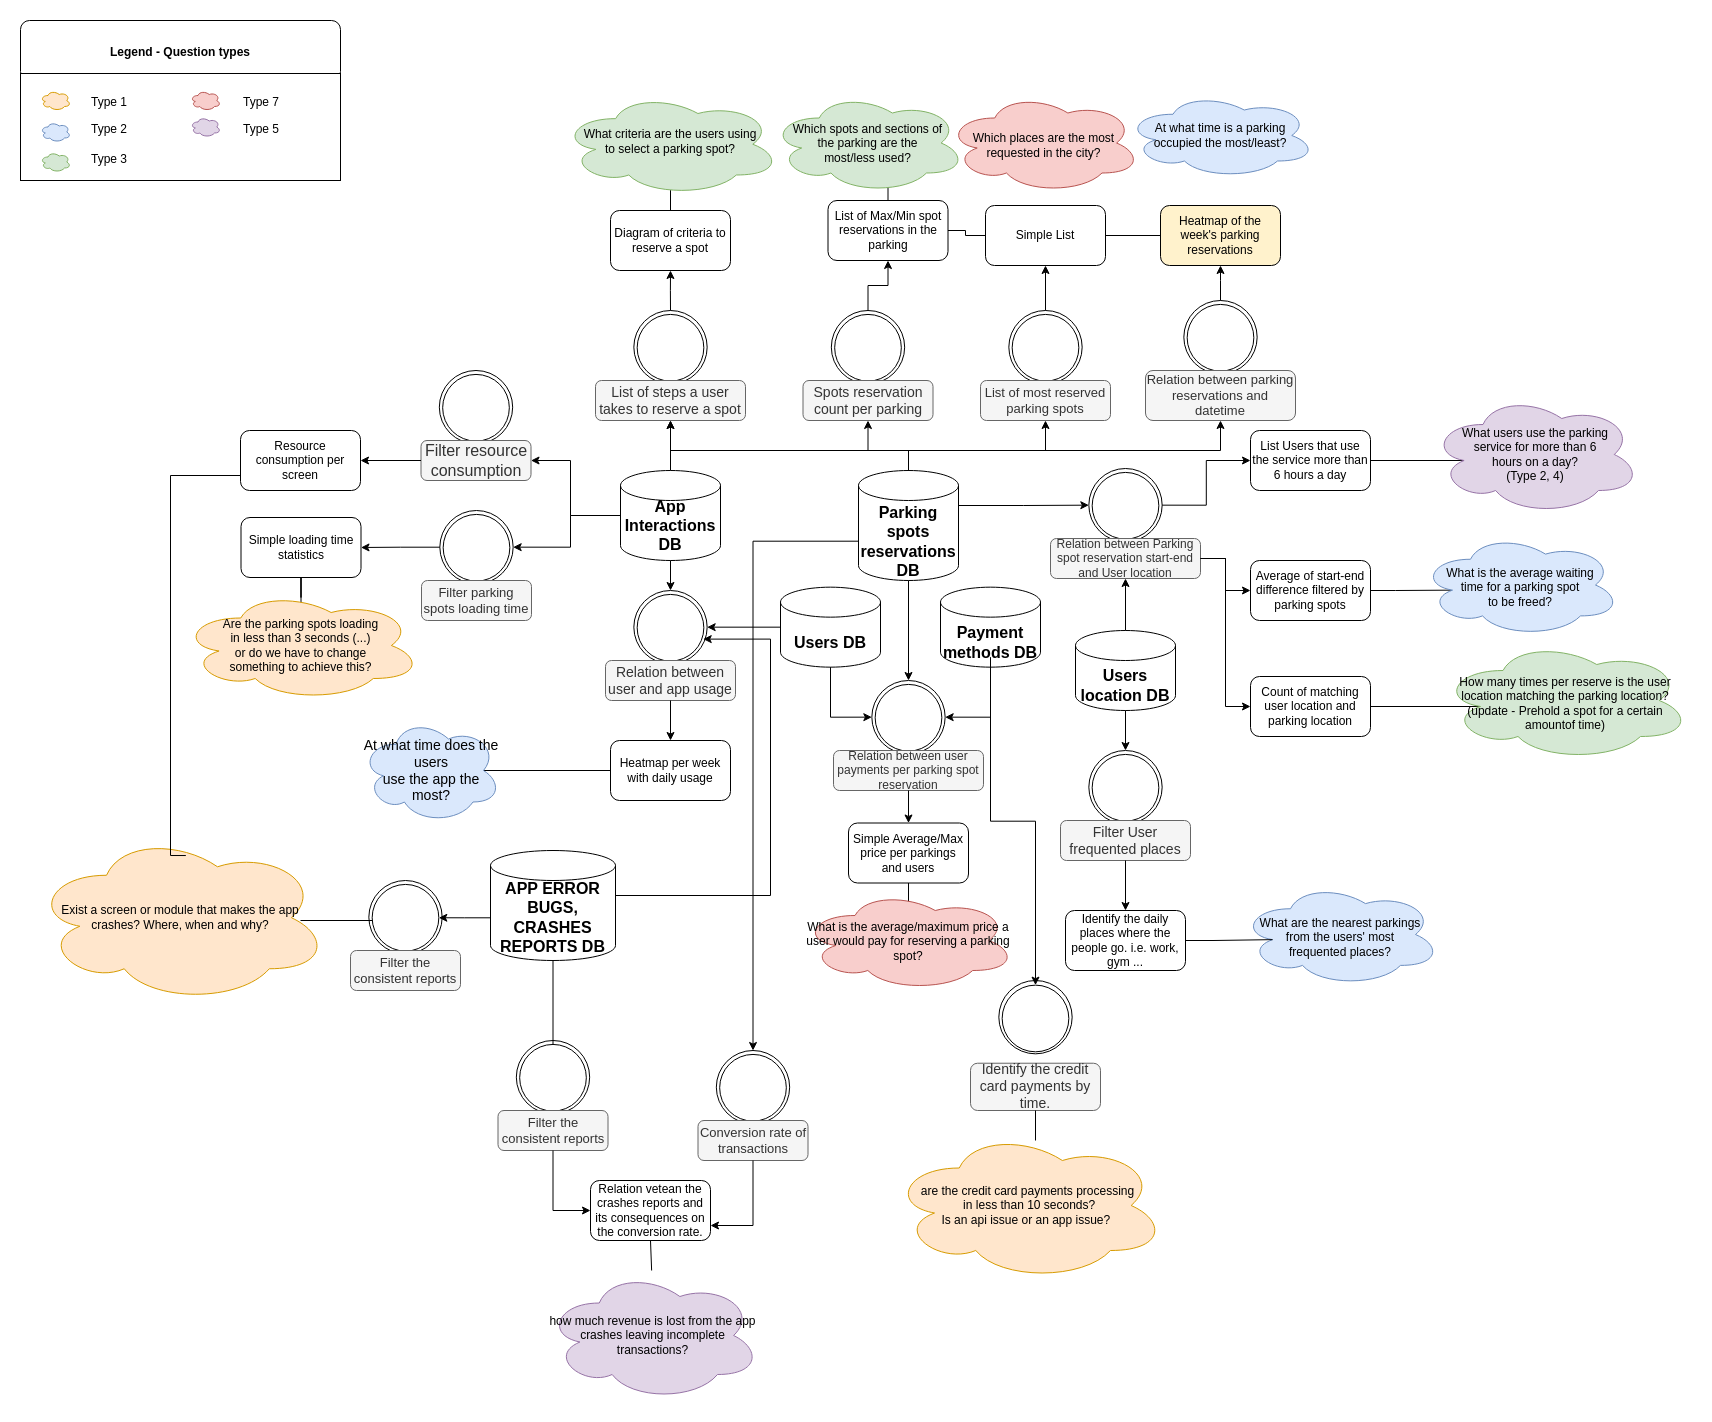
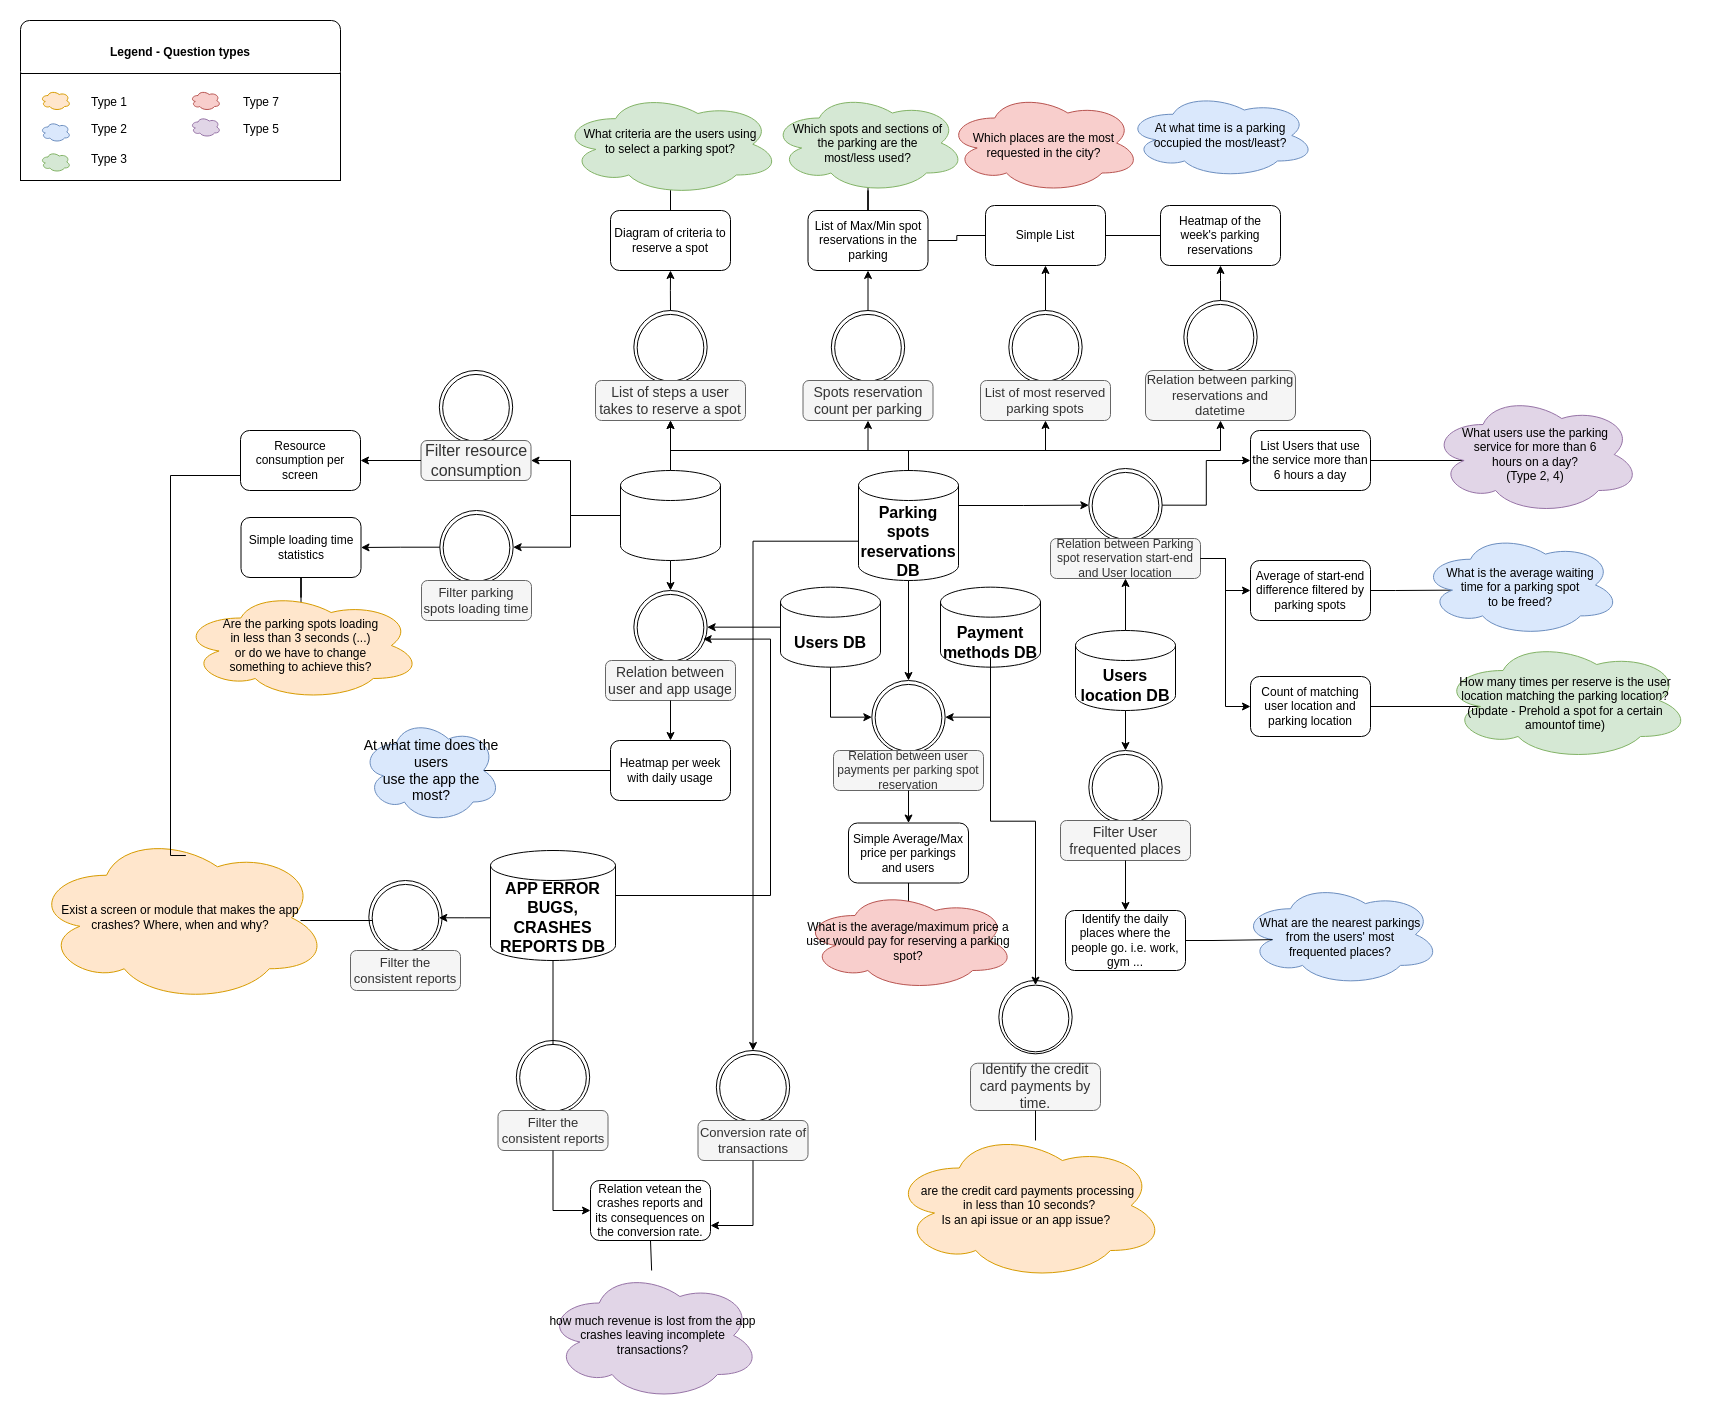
node "List of Max/Min spot reservations in the parking": moved (888, 231) -> (868, 241)
node "Heatmap of the week's parking reservations": fillcolor #fff2cc -> #ffffff
node "App Interactions DB": removed
